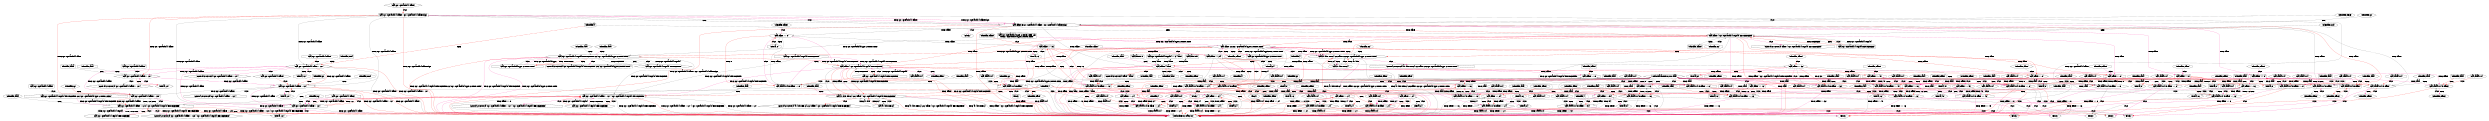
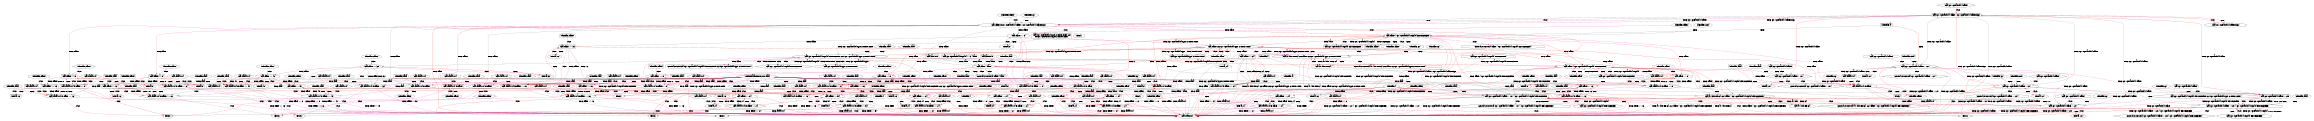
node "(Call,op->operands[1].offset_sign)": added
node "(Literal,48)": removed
node "(MethodReturn,static int)": label "(MethodReturn,static int)" -> "(Call,static int)"
